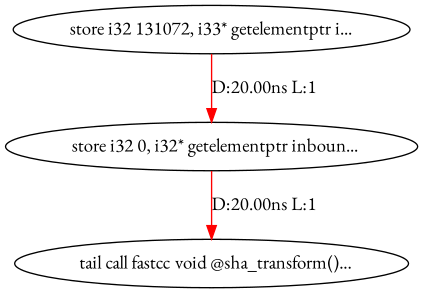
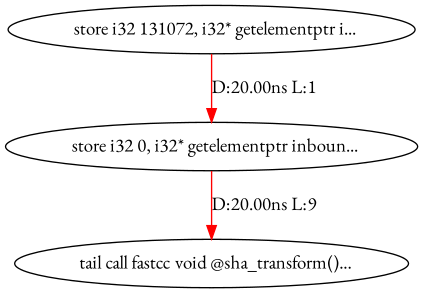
node "store i32 131072, i33* getelementptr i...": label "store i32 131072, i33* getelementptr i..." -> "store i32 131072, i32* getelementptr i..."
edge "store i32 0, i32* getelementptr inboun..." -> "tail call fastcc void @sha_transform()...": label "D:20.00ns L:1" -> "D:20.00ns L:9"
